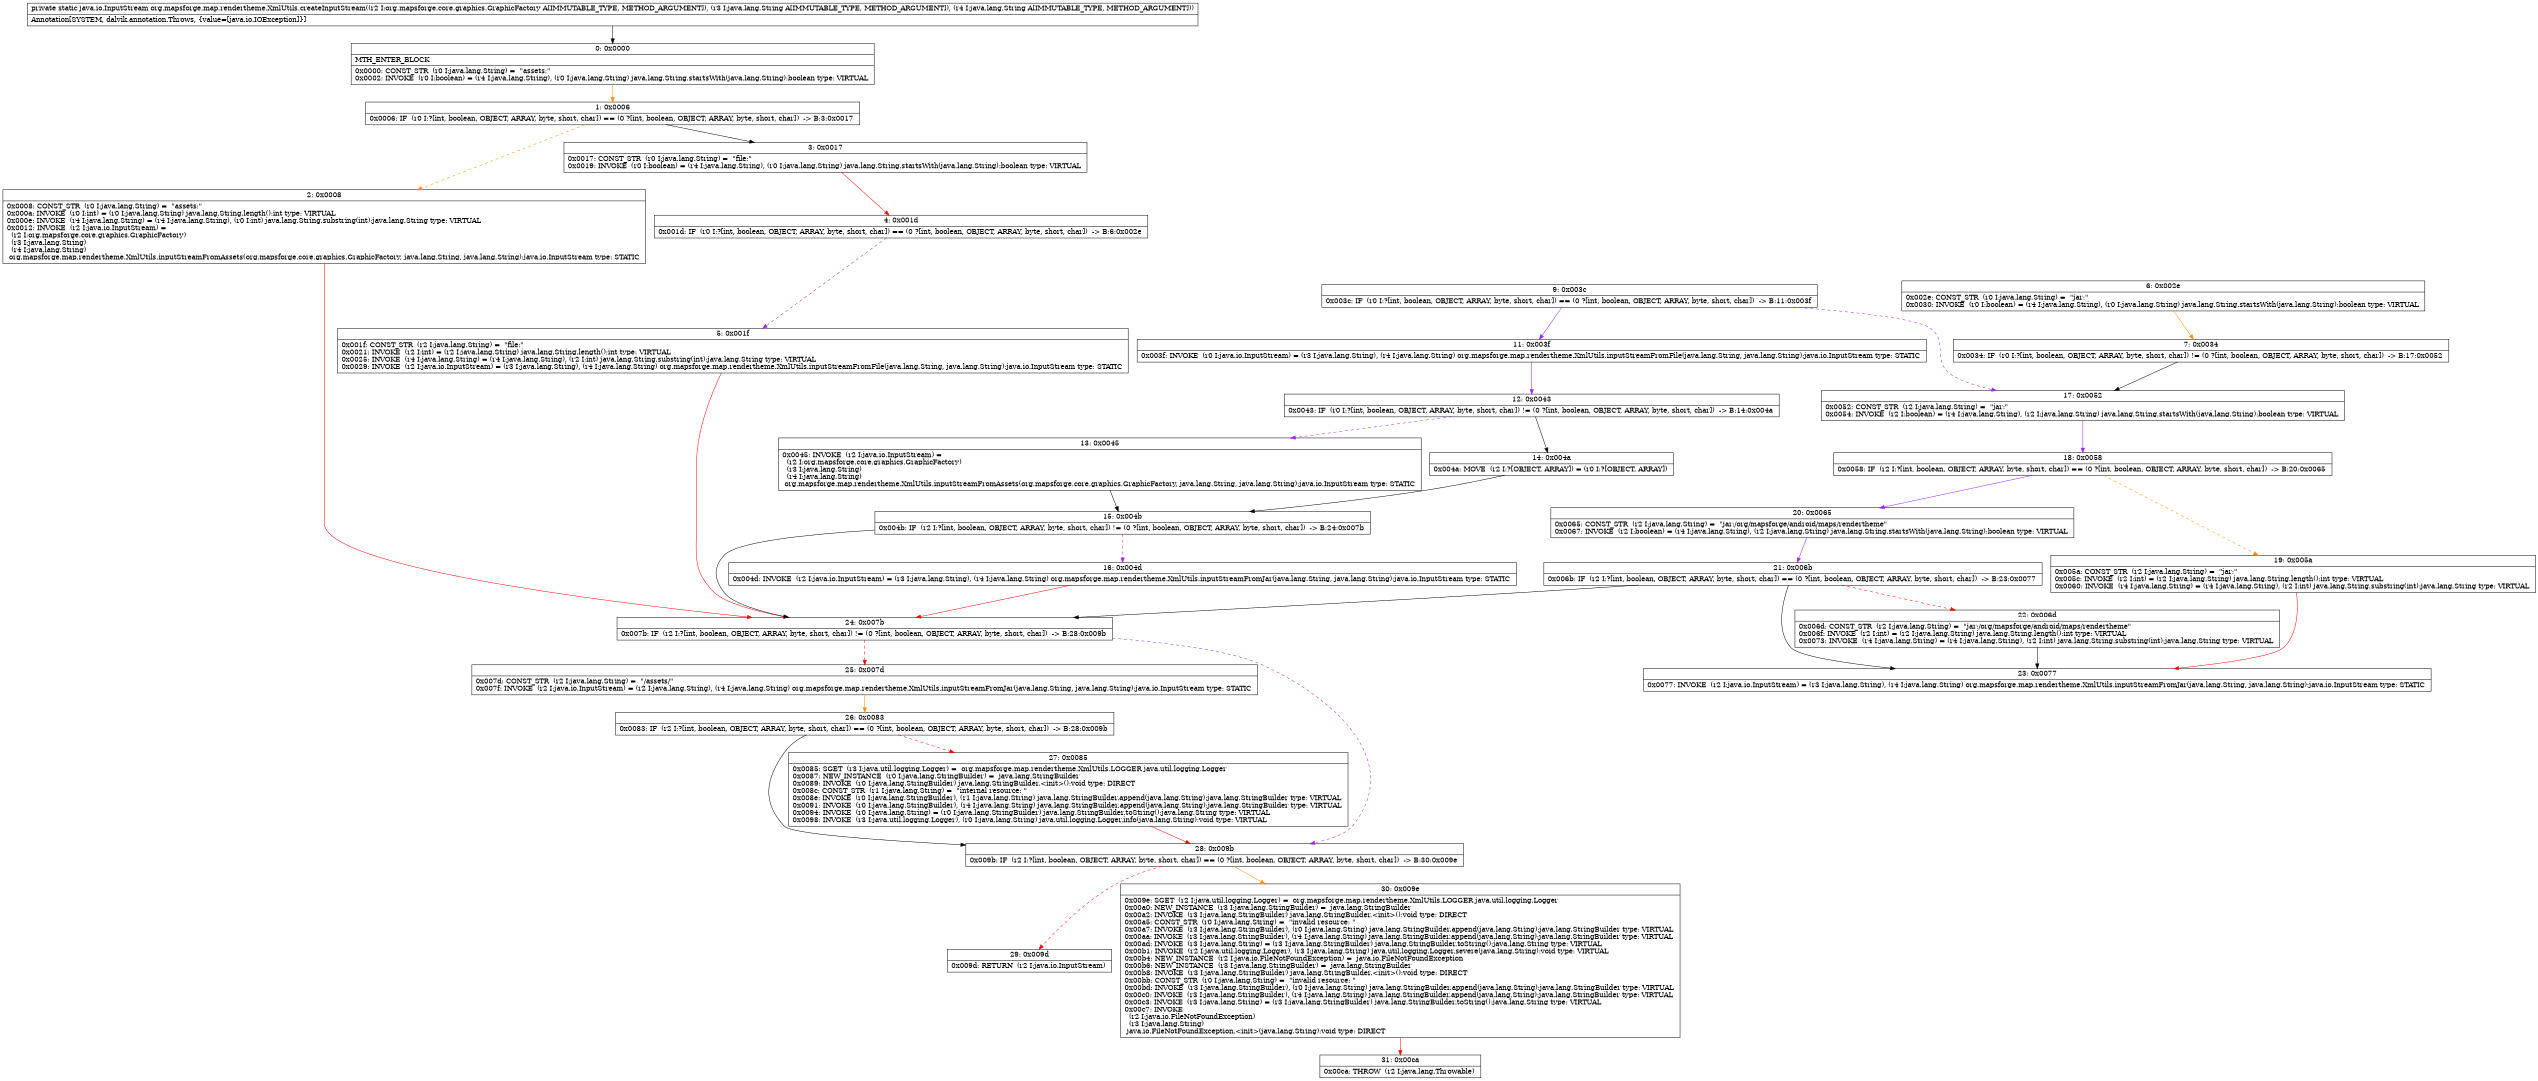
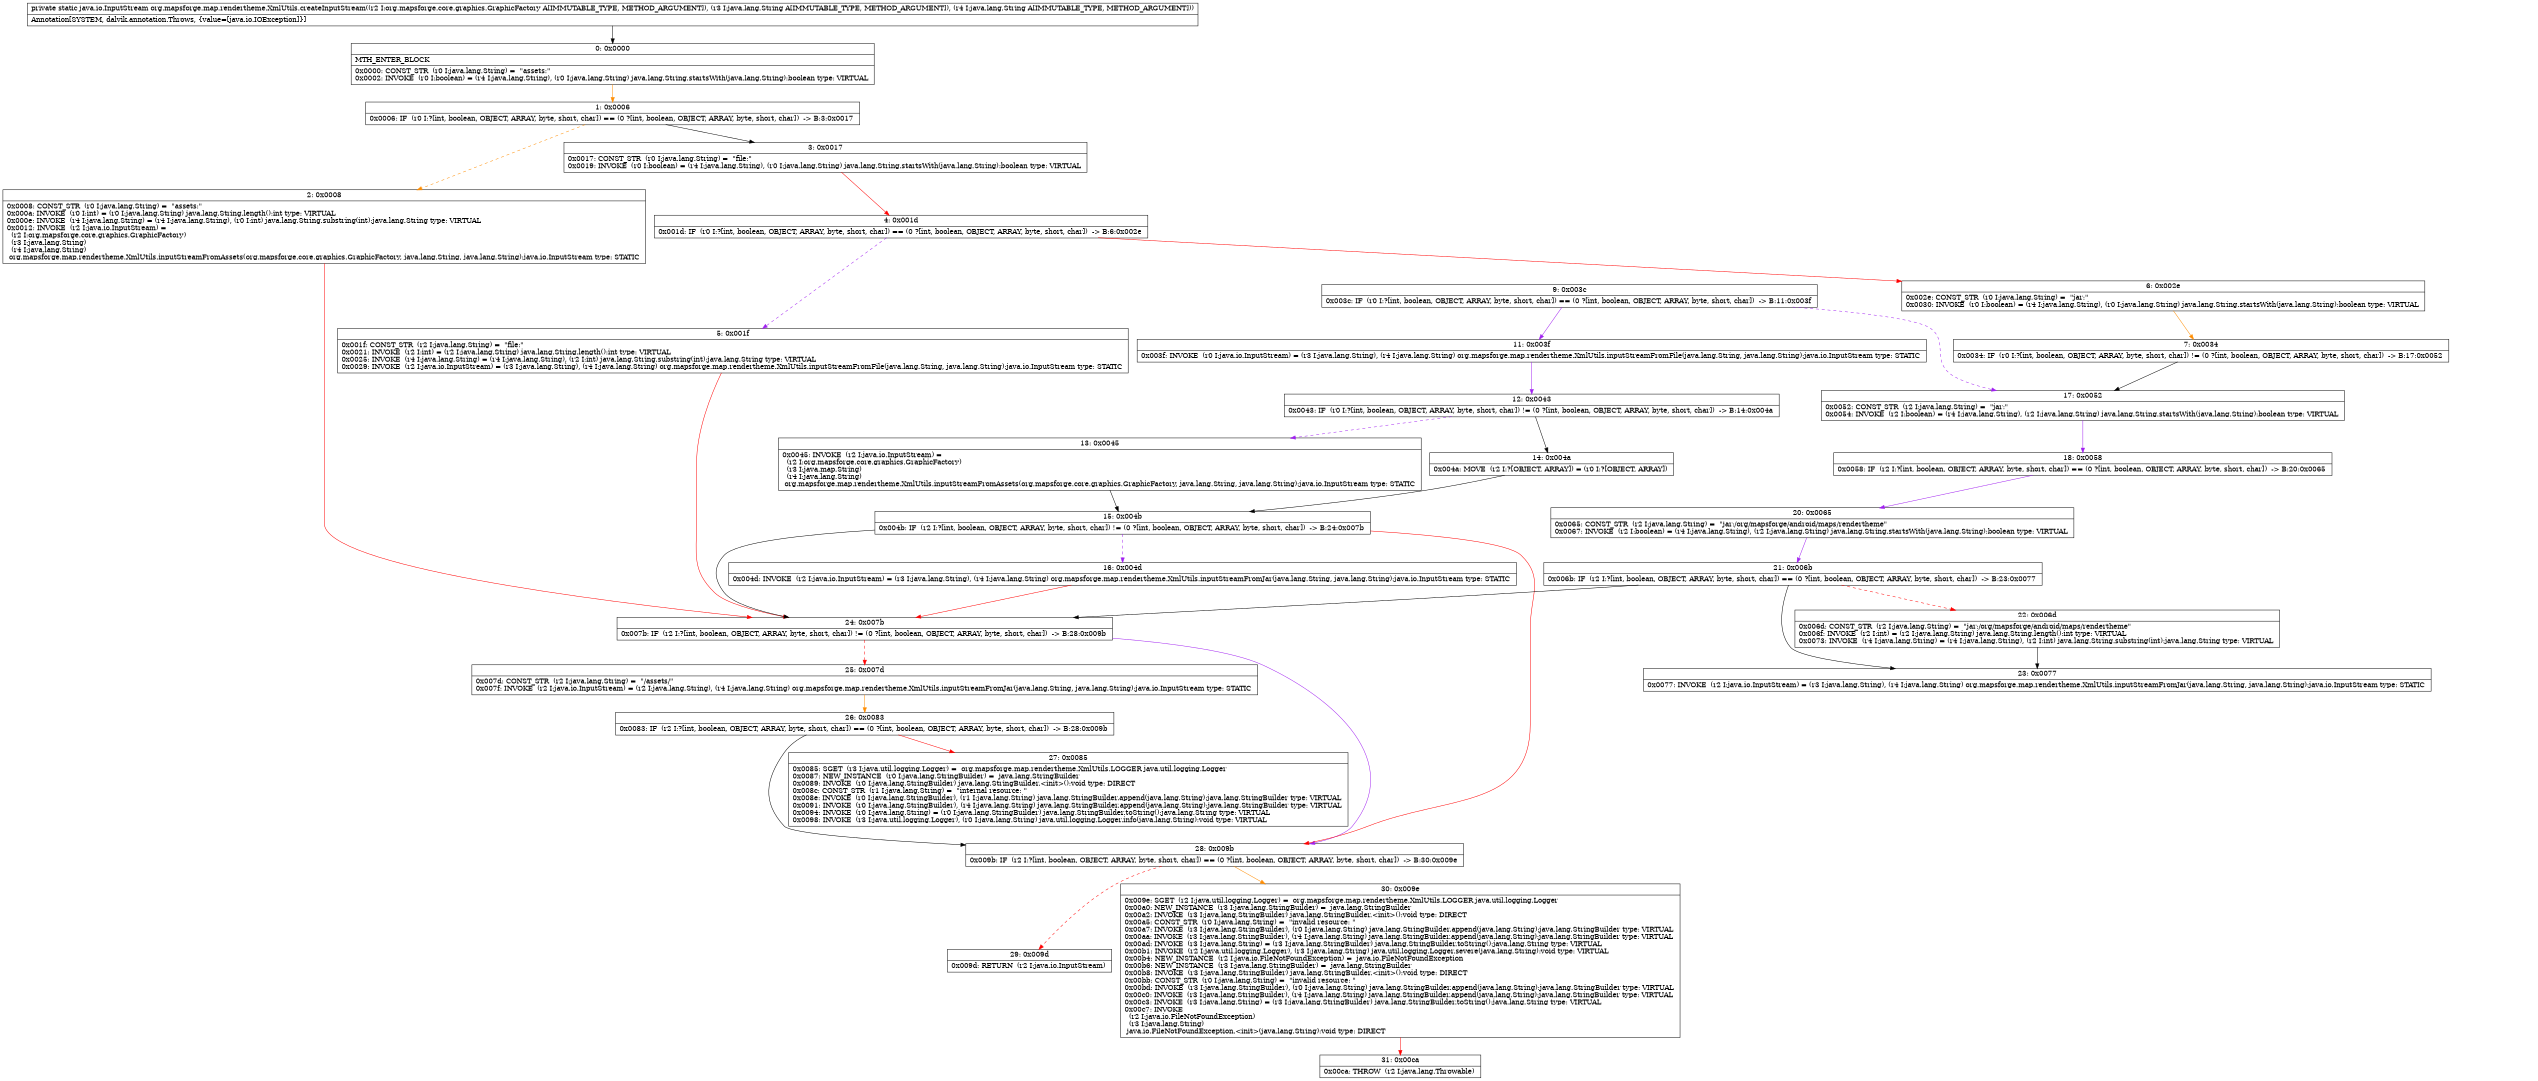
edge "4: 0x001d" -> "6: 0x002e": added
node "13: 0x0045": text "(r3 I:java.lang.String)" -> "(r3 I:java.map.String)"
node "19: 0x005a": removed
edge "24: 0x007b" -> "28: 0x009b": style dashed -> solid
edge "26: 0x0083" -> "27: 0x0085": style dashed -> solid
edge "27: 0x0085" -> "28: 0x009b": now "15: 0x004b" -> "28: 0x009b"
